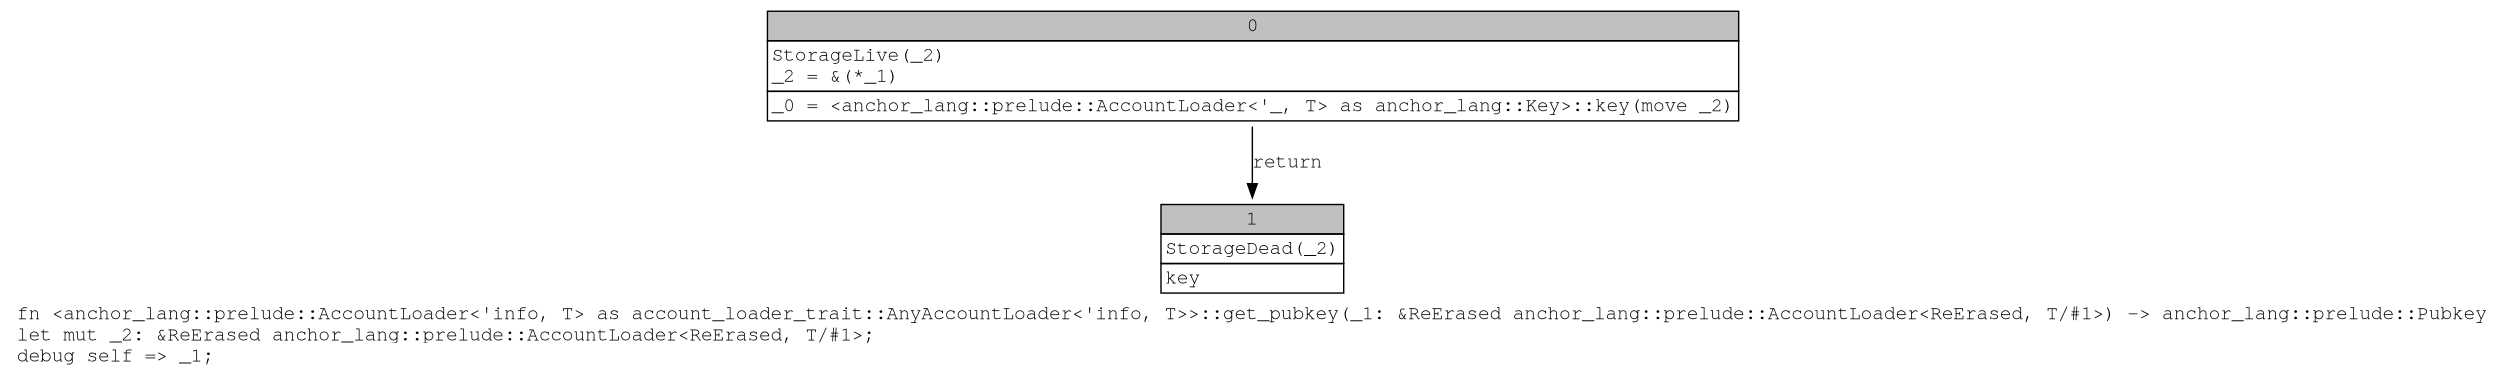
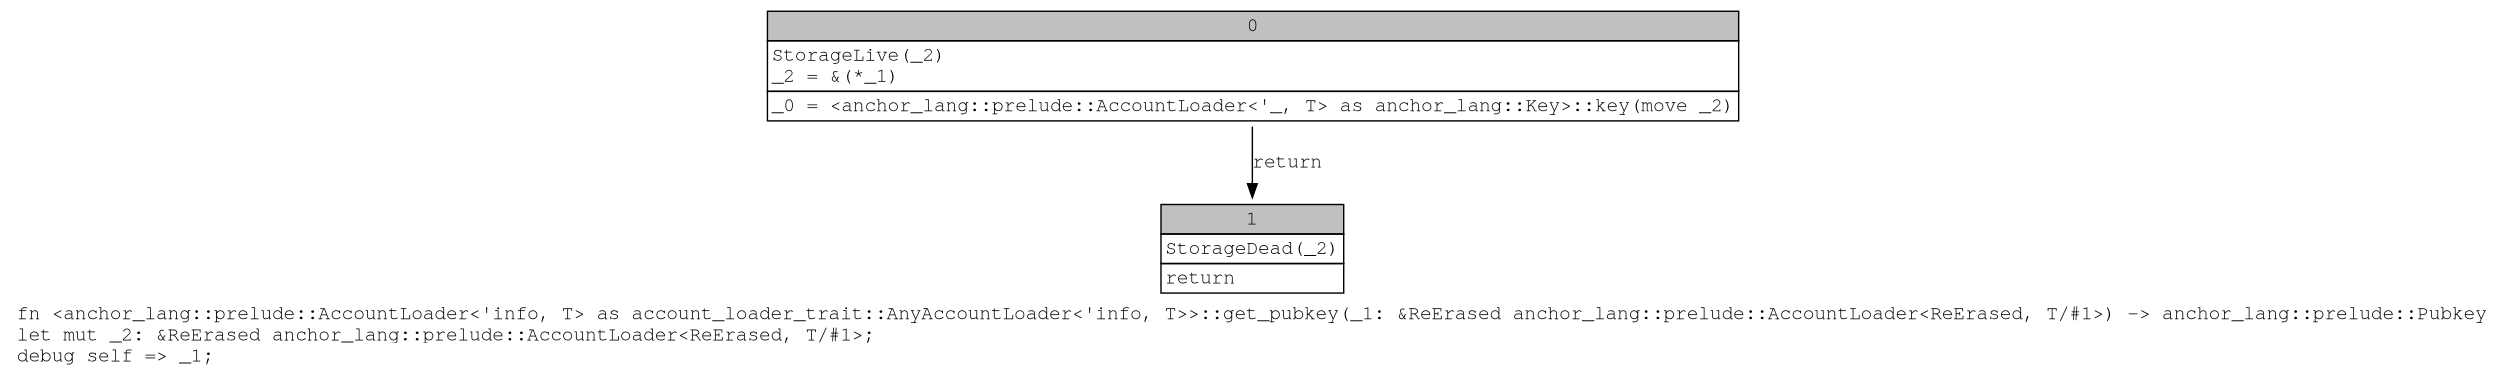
node "1": text "key" -> "return"
